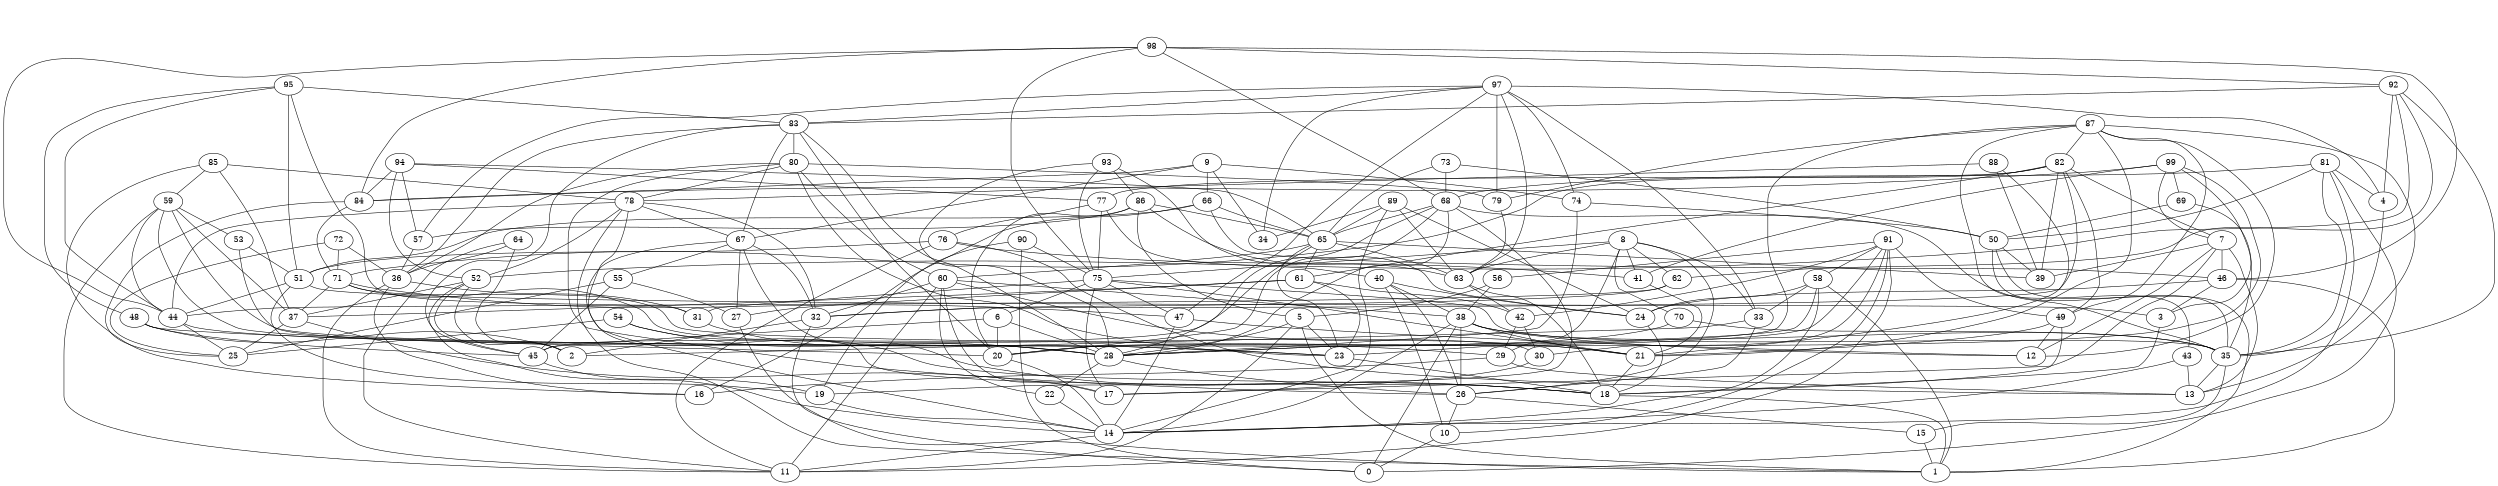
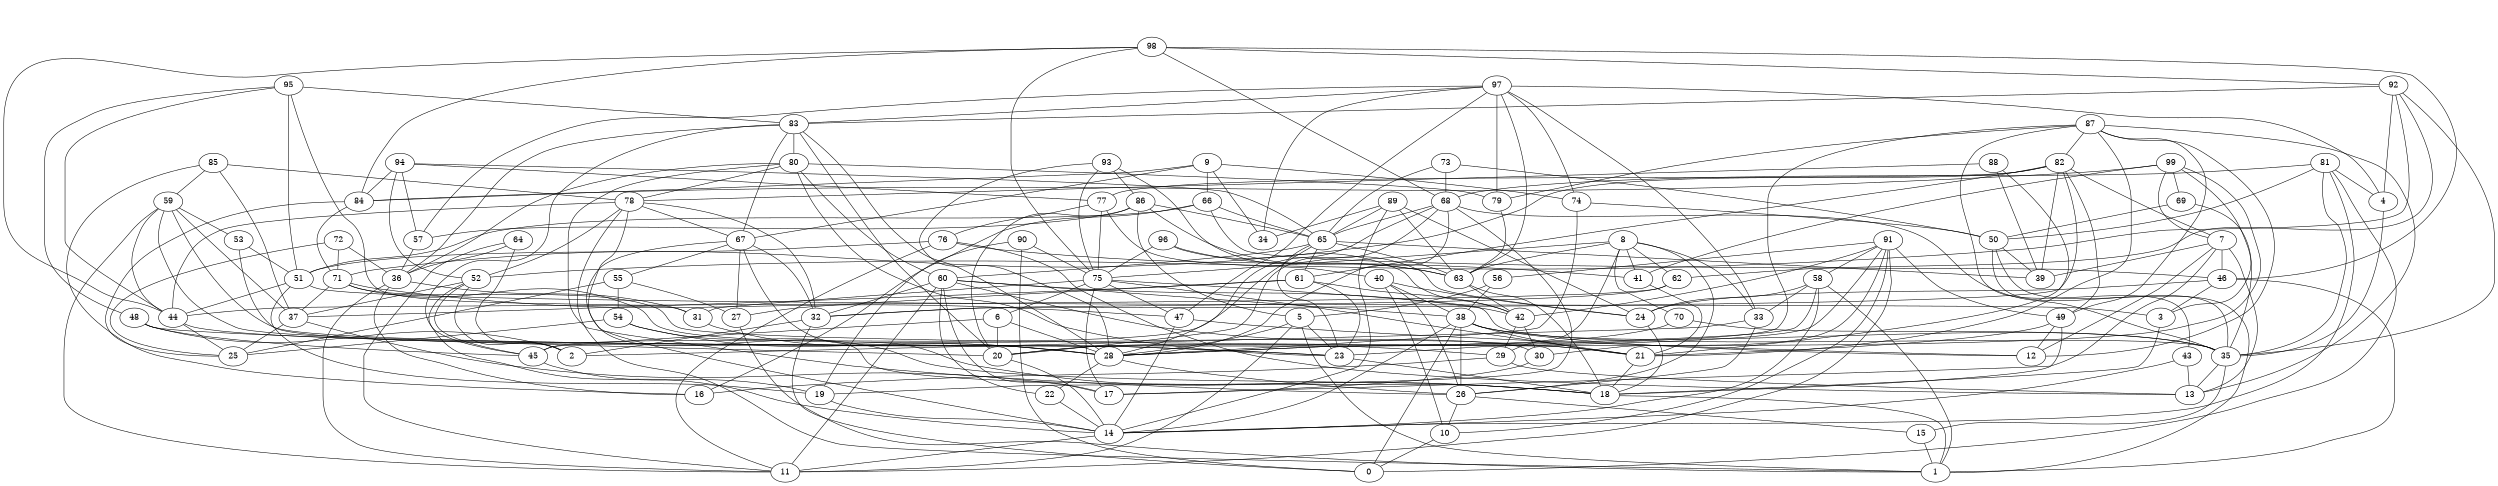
node "96": added
edge "60" -- "42": added
edge "55" -- "45": now "55" -- "54"
